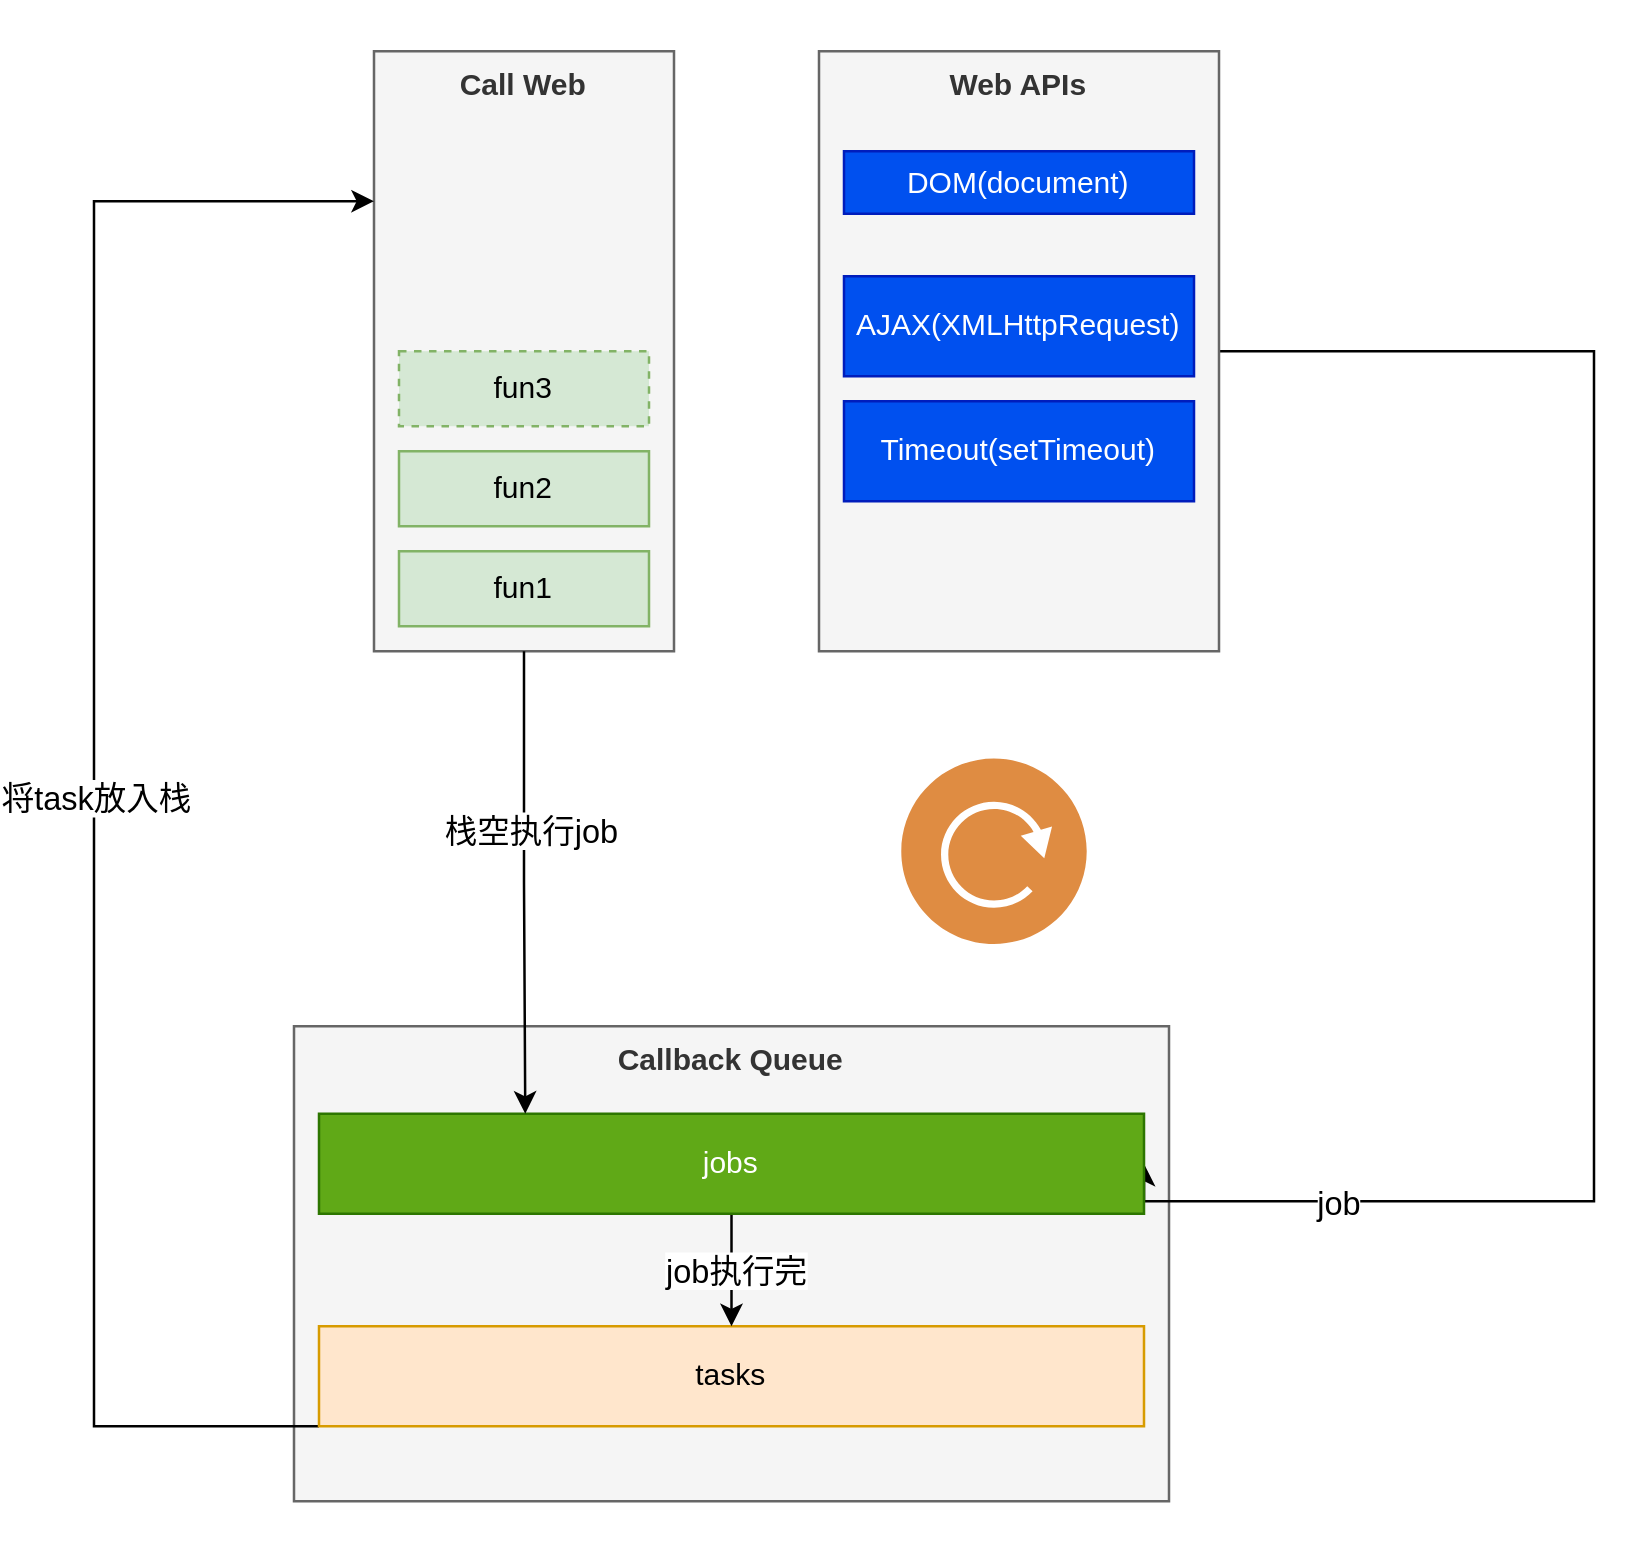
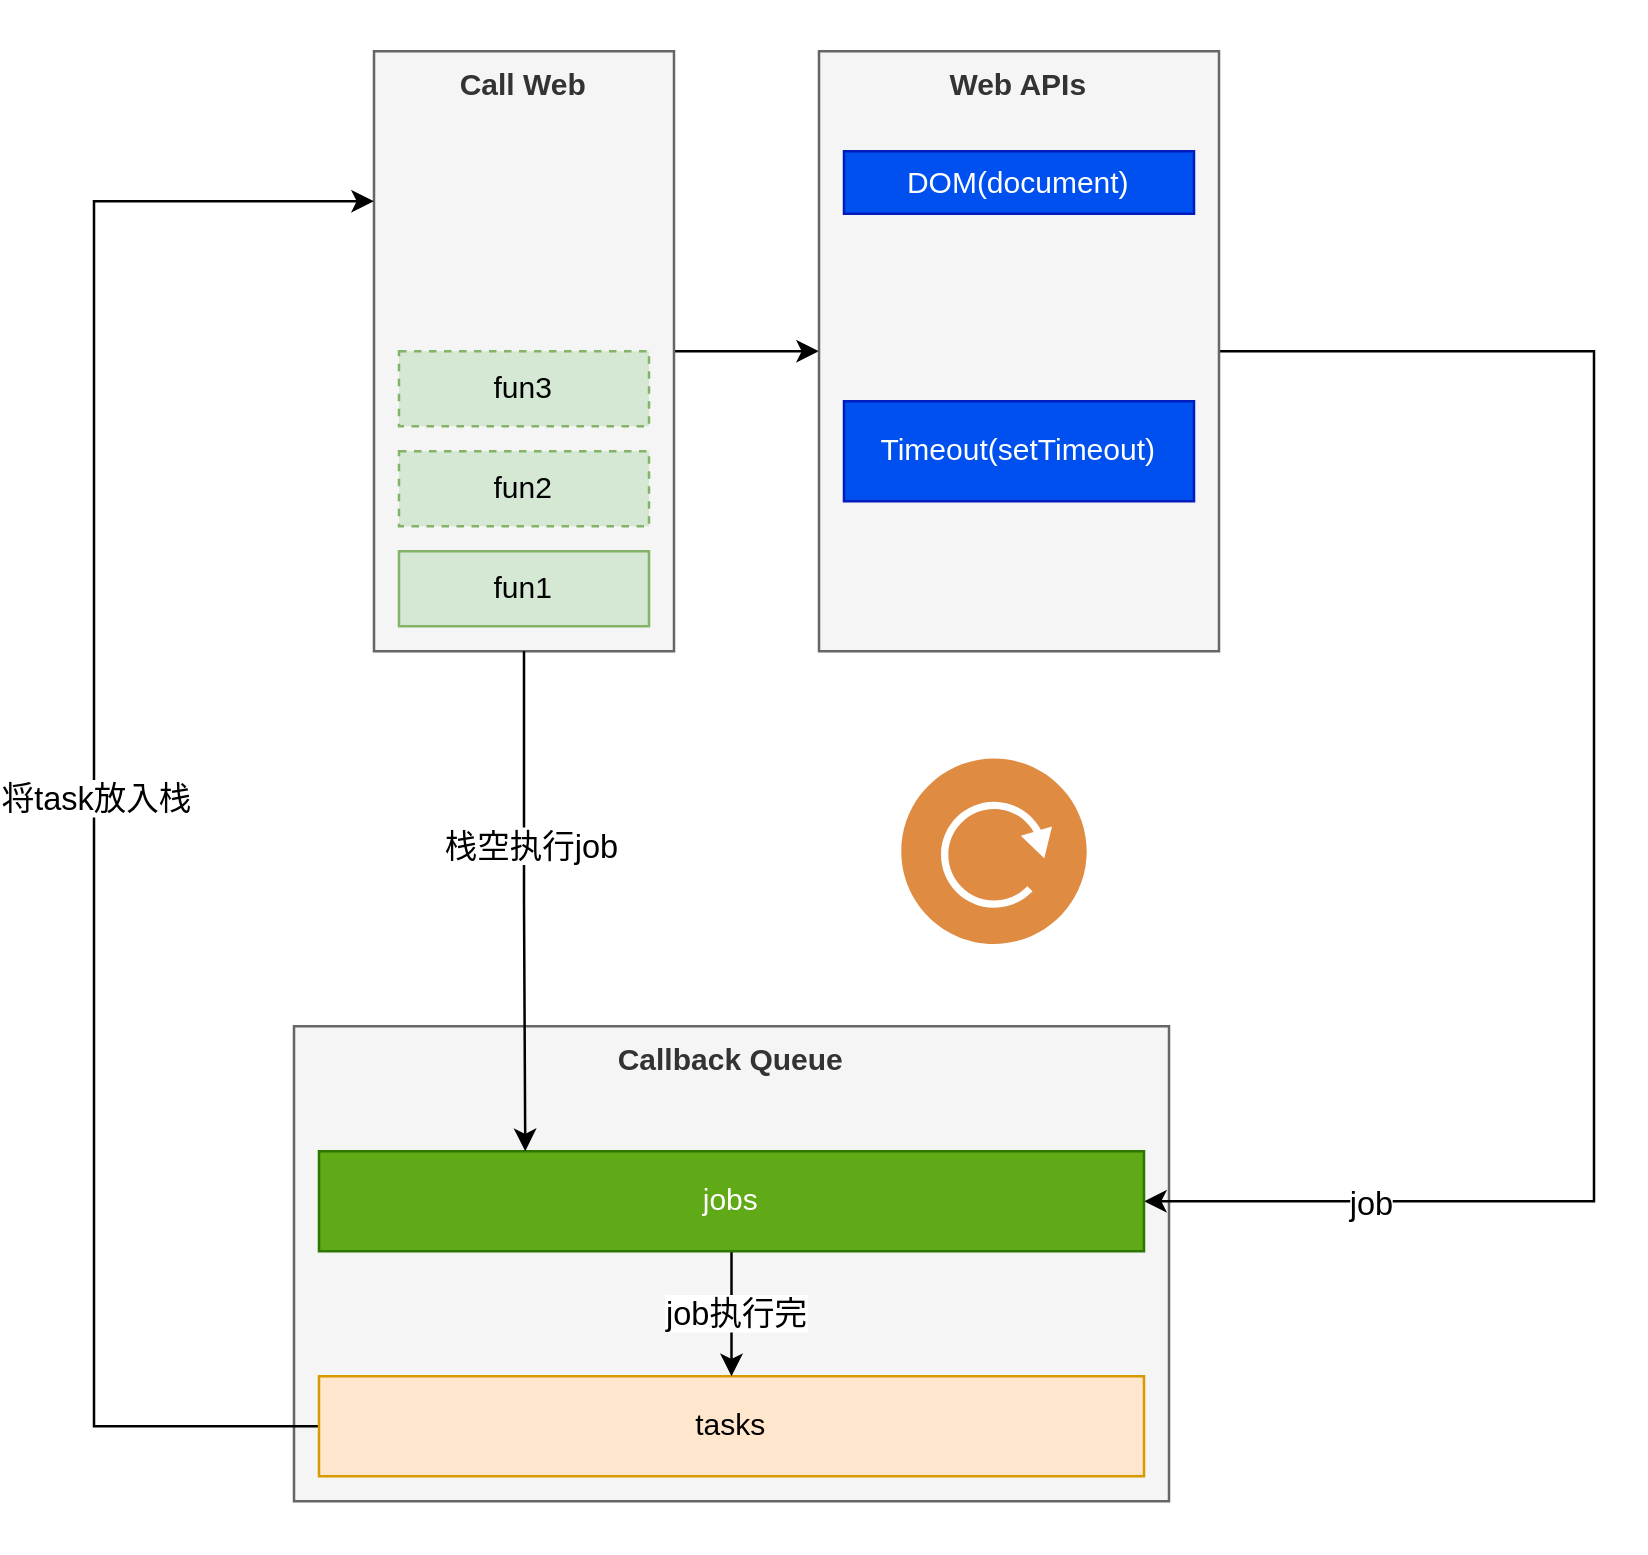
node "AJAX(XMLHttpRequest)": removed
edge "Call Web" -> "Web APIs": added
node "fun2": style solid -> dashed
node "jobs": moved (731, 1164) -> (731, 1201)
node "tasks": moved (731, 1376) -> (731, 1426)
